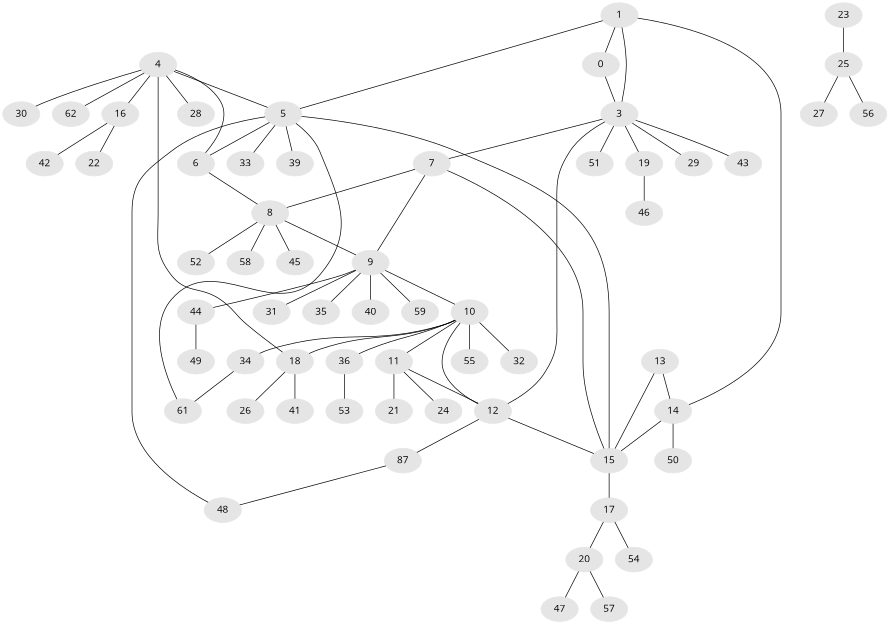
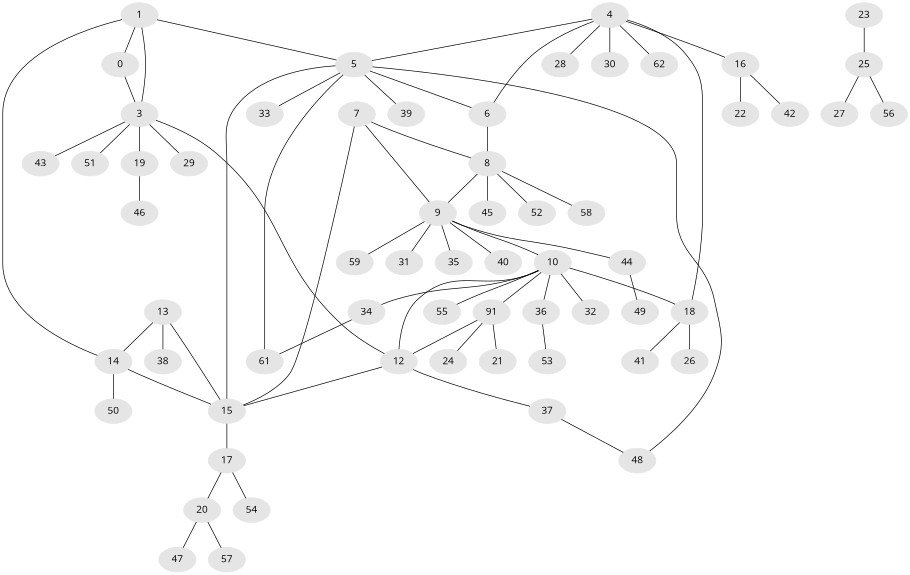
edge "3" -- "7": removed
node "38": added
node "11": label "11" -> "91"
node "87": label "87" -> "37"
